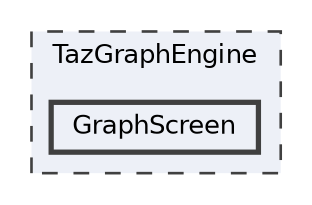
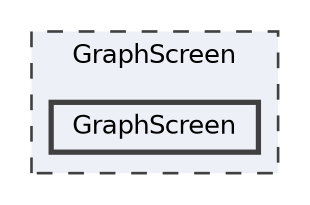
cluster "TazGraphEngine": label "TazGraphEngine" -> "GraphScreen"
